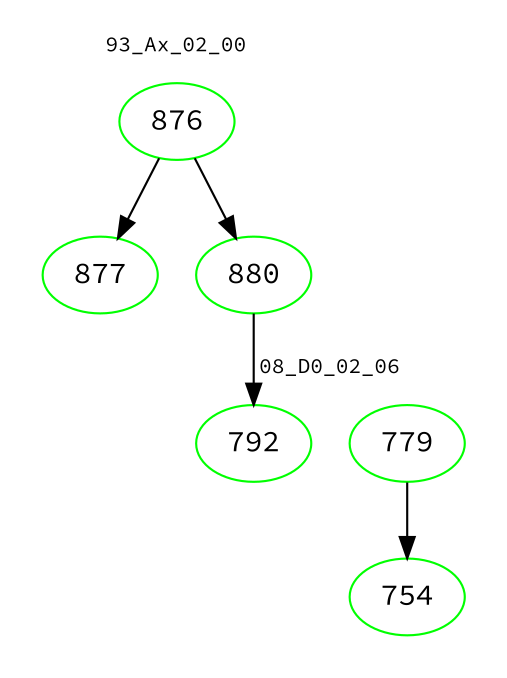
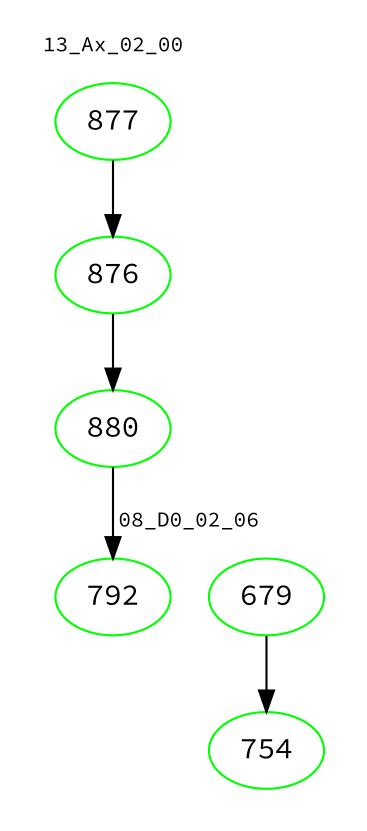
cluster "93_Ax_02_00": label "93_Ax_02_00" -> "13_Ax_02_00"
edge "876" -> "877": reversed
node "779": label "779" -> "679"
